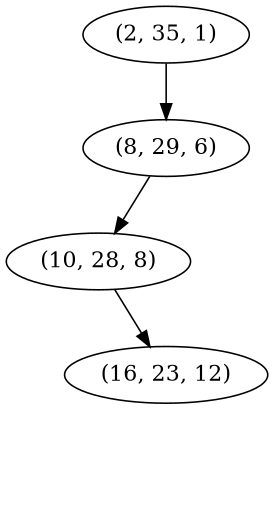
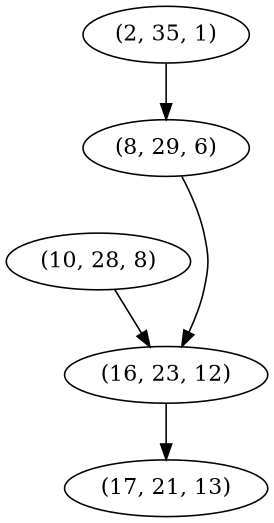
edge "(8, 29, 6)" -> "(10, 28, 8)": now "(8, 29, 6)" -> "(16, 23, 12)"
node "(17, 21, 13)": added
